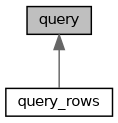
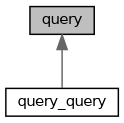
node "query_rows": label "query_rows" -> "query_query"
